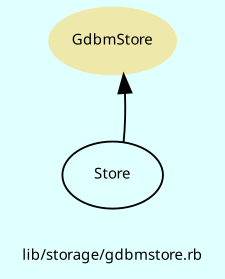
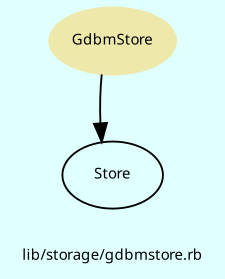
edge "Store" -> "GdbmStore": reversed
